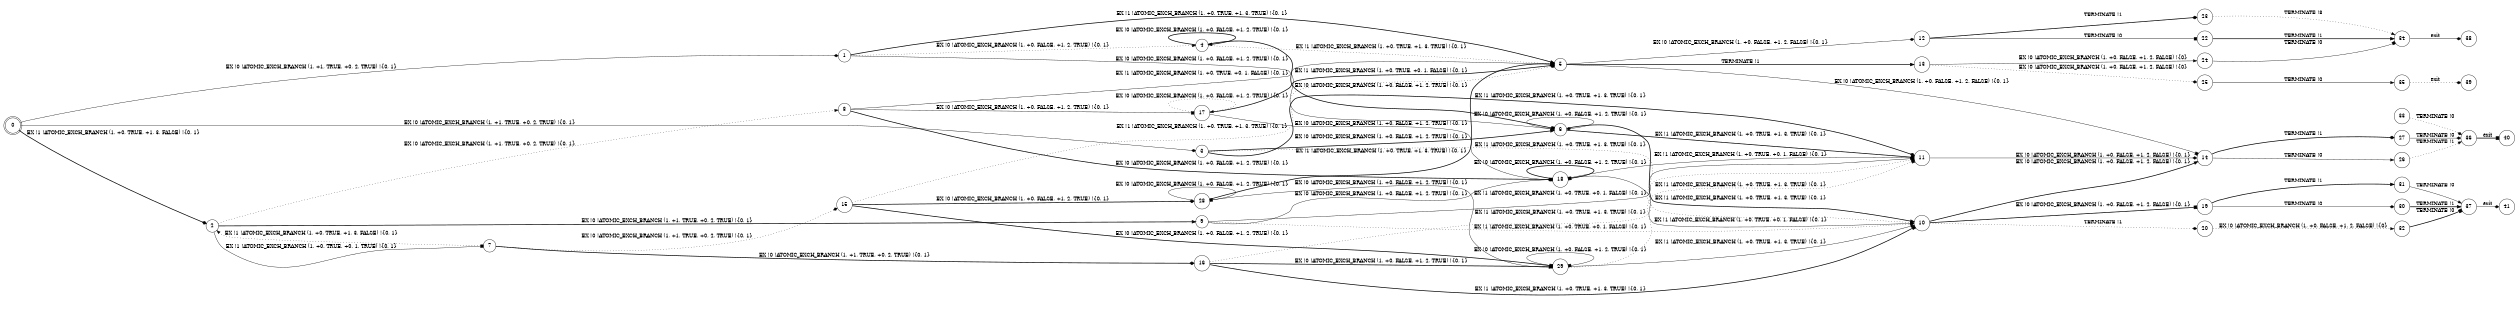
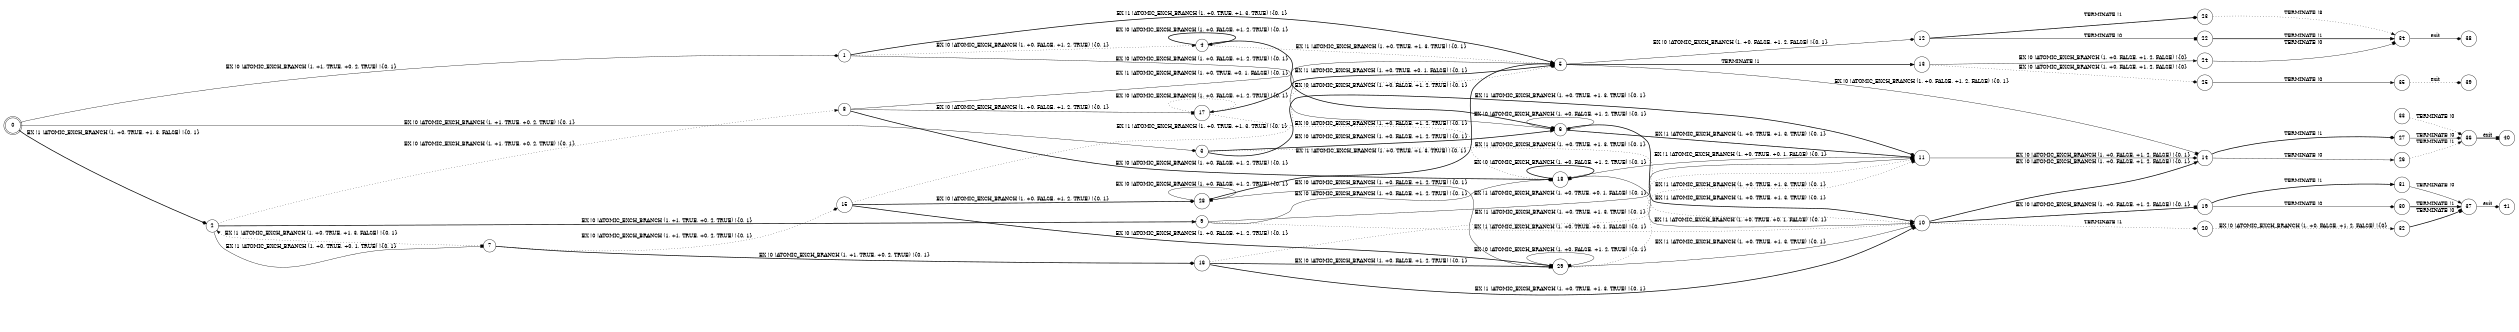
edge "17" -> "18": style solid -> dotted
